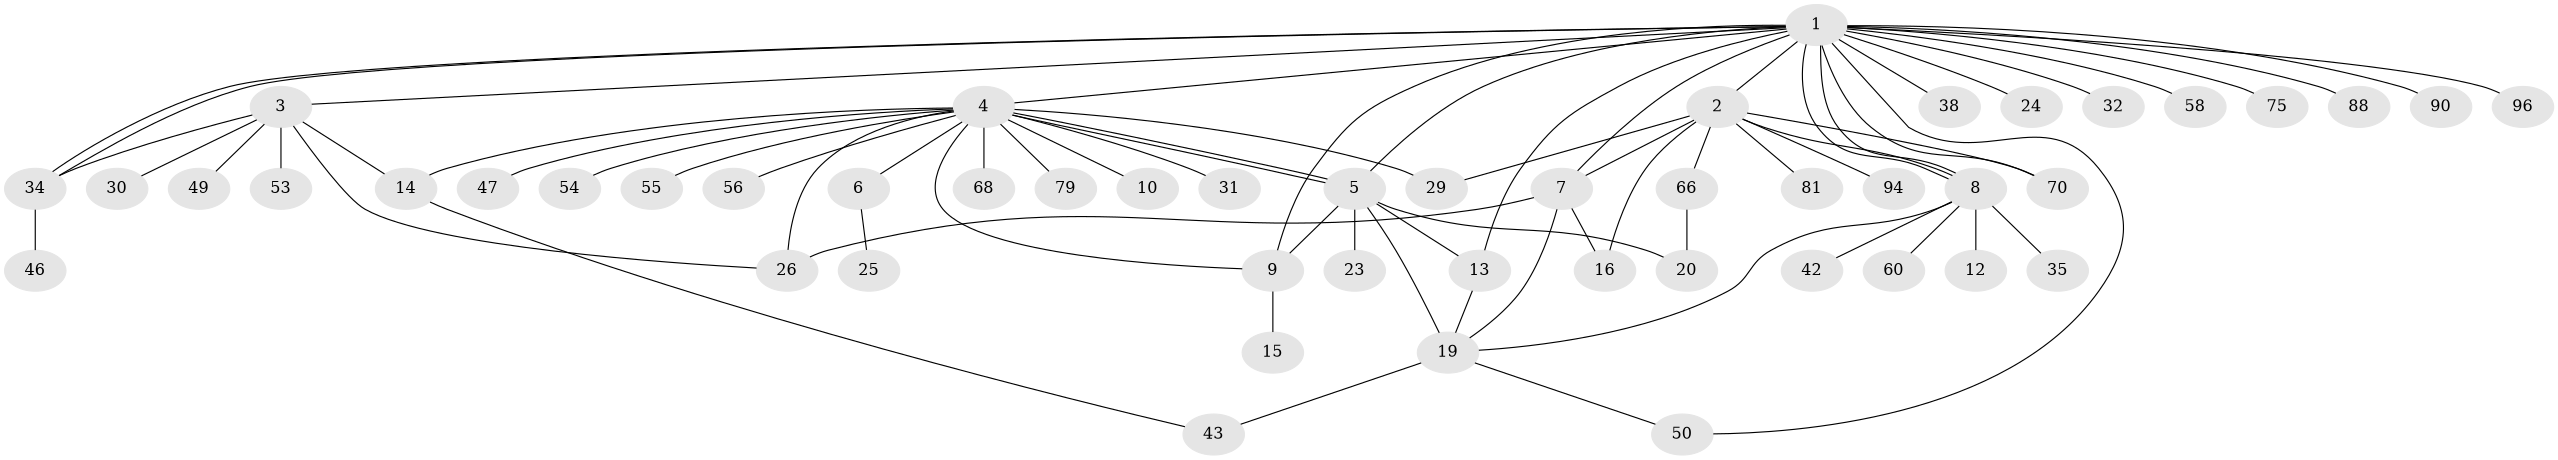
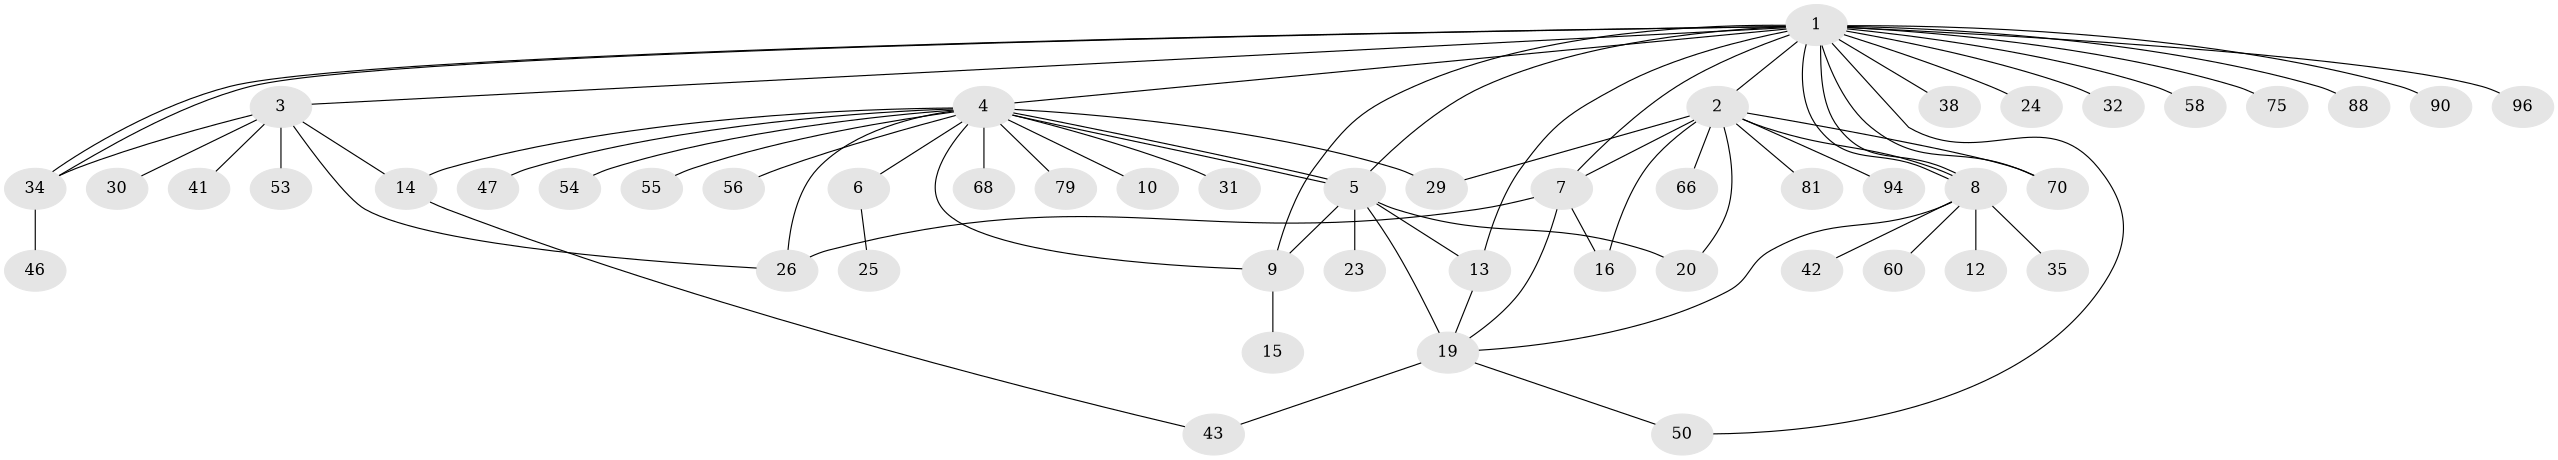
node "49": label "49" -> "41"
edge "66" -- "20": now "2" -- "20"
